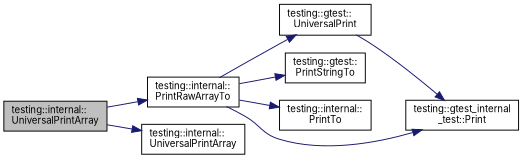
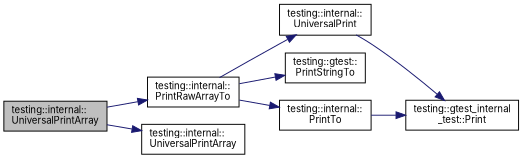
node "testing::gtest:: UniversalPrint": label "testing::gtest:: UniversalPrint" -> "testing::internal:: UniversalPrint"
edge "testing::internal:: PrintRawArrayTo" -> "testing::gtest_internal _test::Print": now "testing::internal:: PrintTo" -> "testing::gtest_internal _test::Print"
